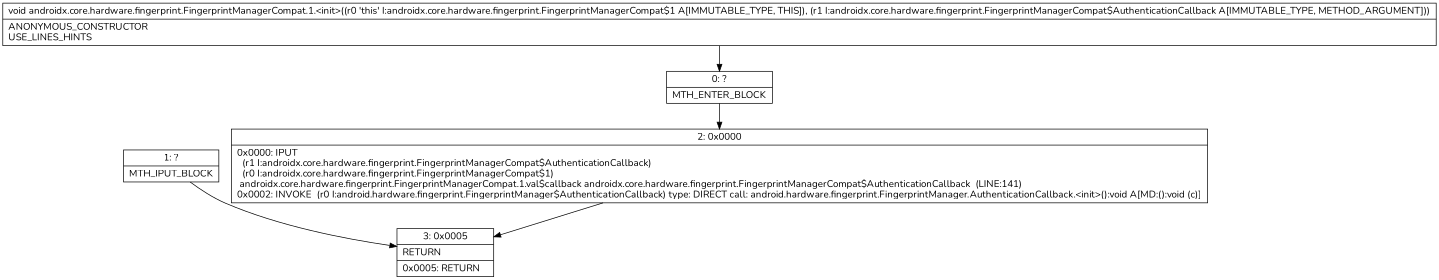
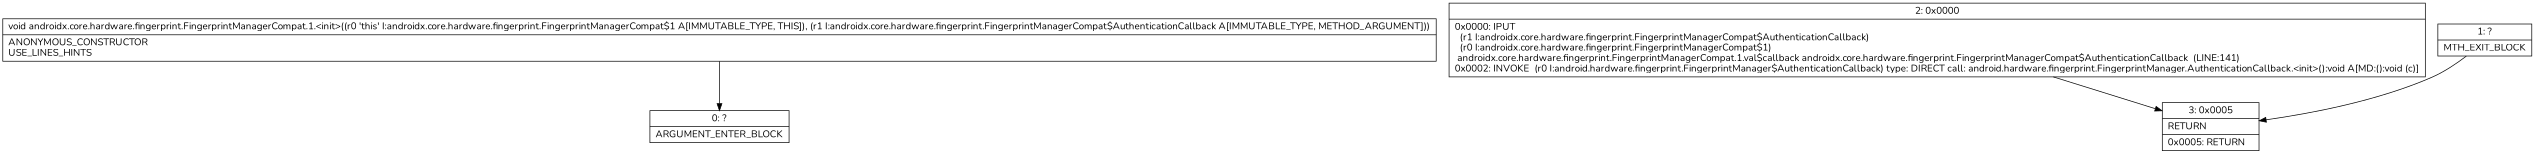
node "0: ?": text "MTH_ENTER_BLOCK" -> "ARGUMENT_ENTER_BLOCK"
edge "0: ?" -> "2: 0x0000": removed
node "1: ?": text "MTH_IPUT_BLOCK" -> "MTH_EXIT_BLOCK"
